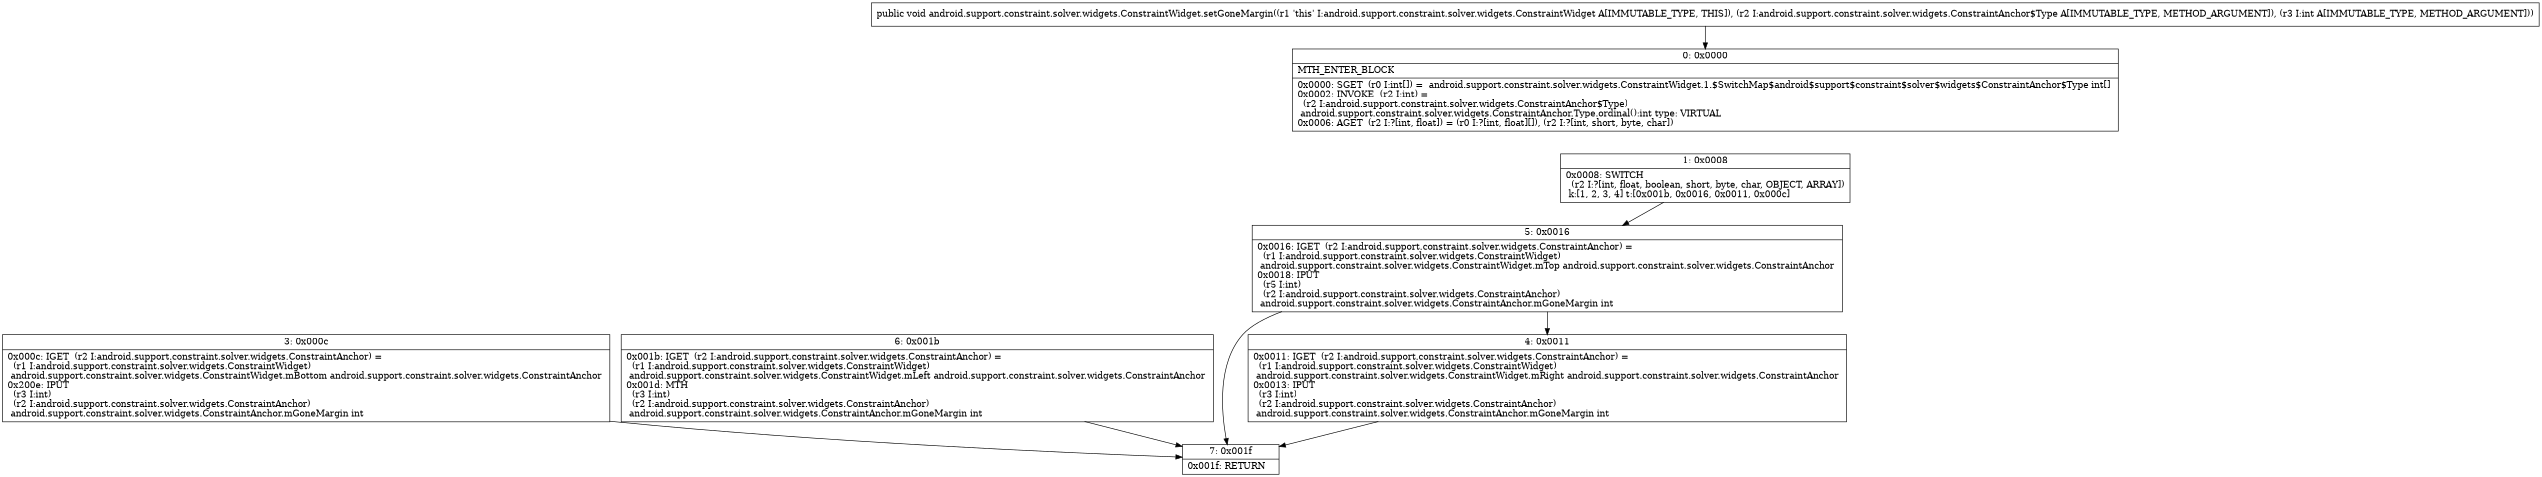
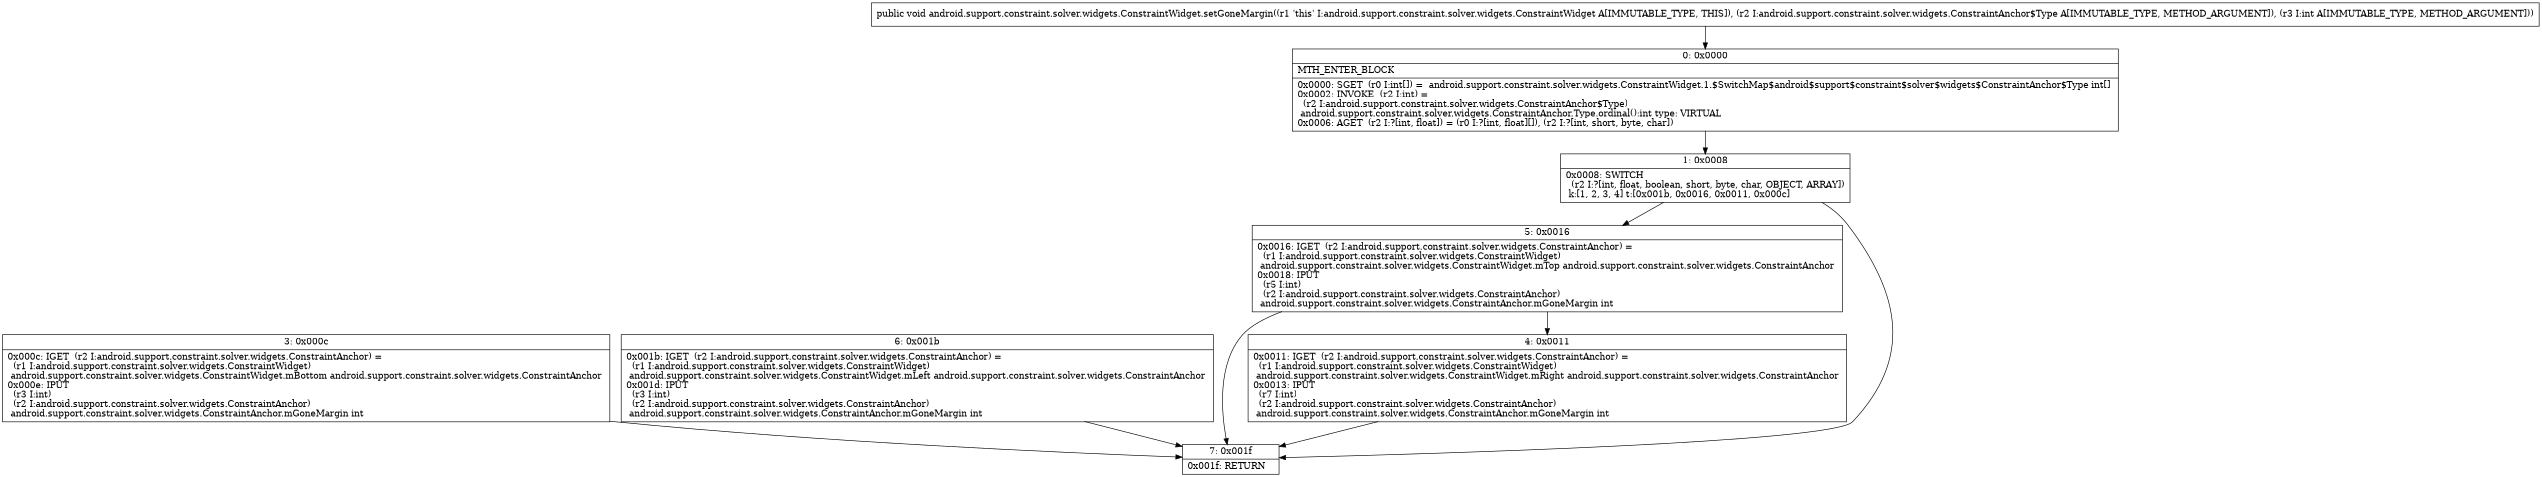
edge "0: 0x0000" -> "1: 0x0008": added
node "3: 0x000c": text "0x200e: IPUT" -> "0x000e: IPUT"
node "6: 0x001b": text "0x001d: MTH" -> "0x001d: IPUT"
node "4: 0x0011": text "(r3 I:int)" -> "(r7 I:int)"
edge "1: 0x0008" -> "7: 0x001f": added
